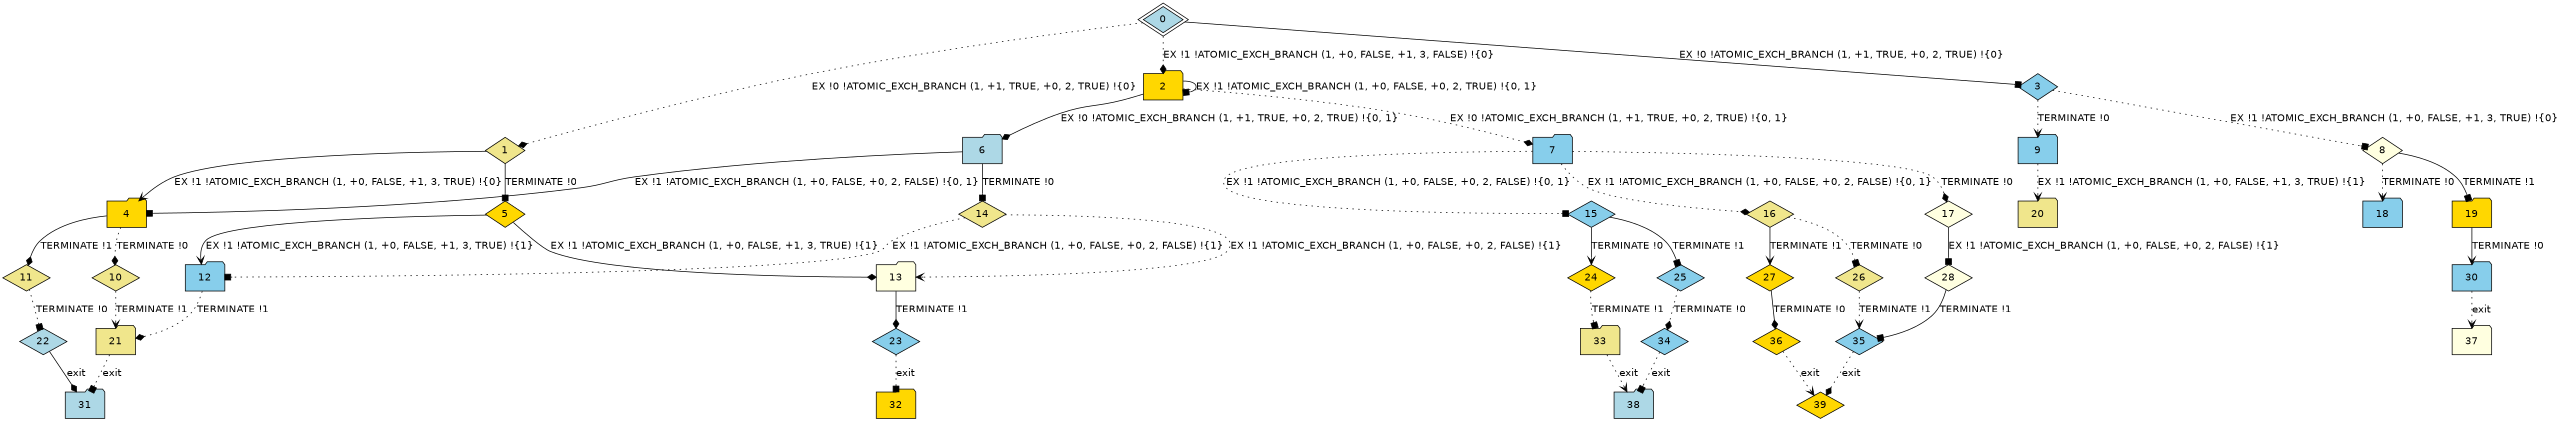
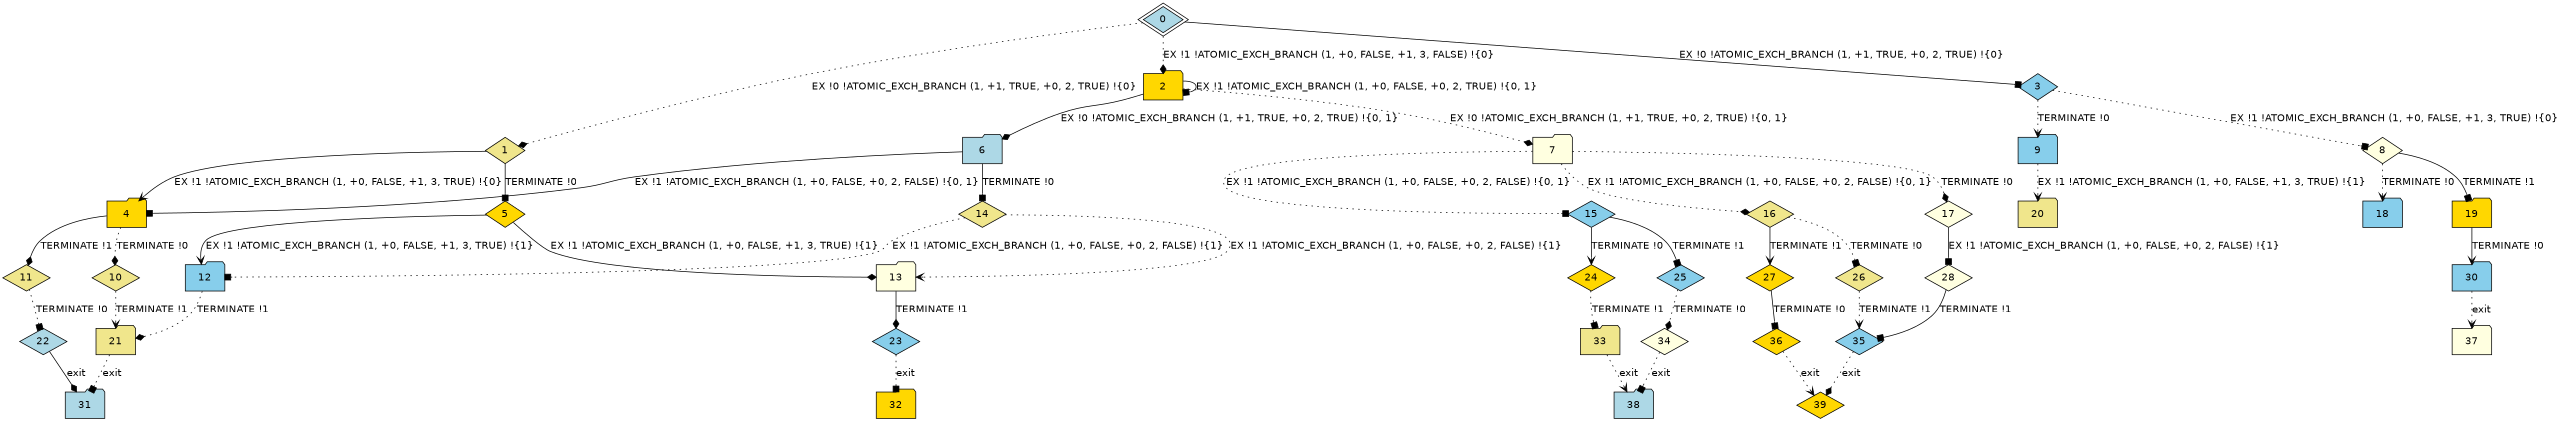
node "7": fillcolor skyblue -> lightyellow
edge "27" -> "36": arrowhead diamond -> box
node "34": fillcolor skyblue -> lightyellow
